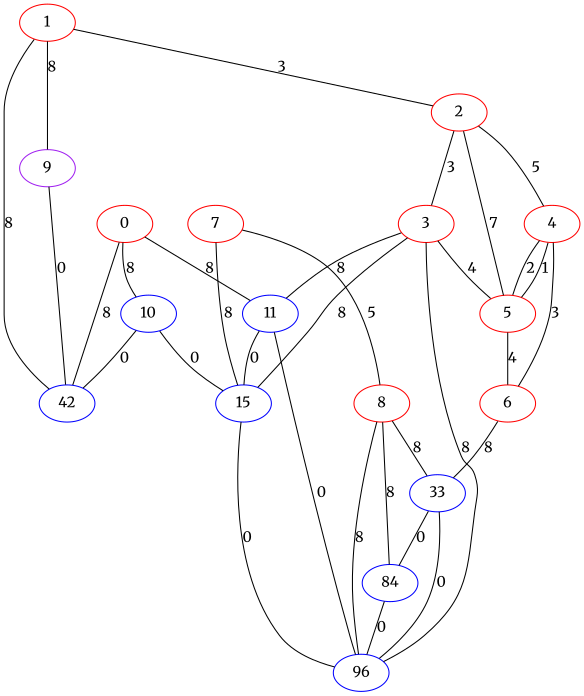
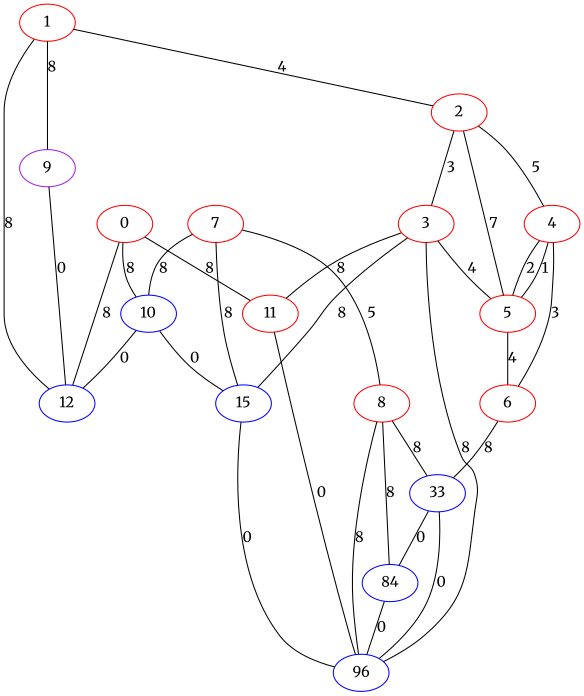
edge "1" -- "2": label "3" -> "4"
edge "7" -- "10": added, label "8"
node "11": color blue -> red
edge "11" -- "15": removed, label "0"
node "42": label "42" -> "12"
